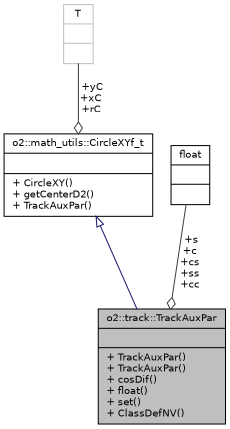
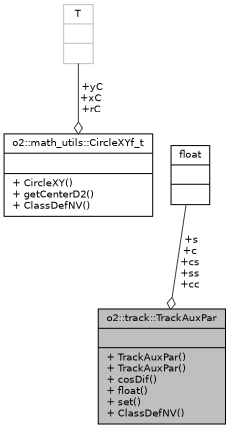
node "o2::math_utils::CircleXYf_t": text "+ TrackAuxPar()" -> "+ ClassDefNV()"
edge "o2::track::TrackAuxPar" -> "o2::math_utils::CircleXYf_t": removed
